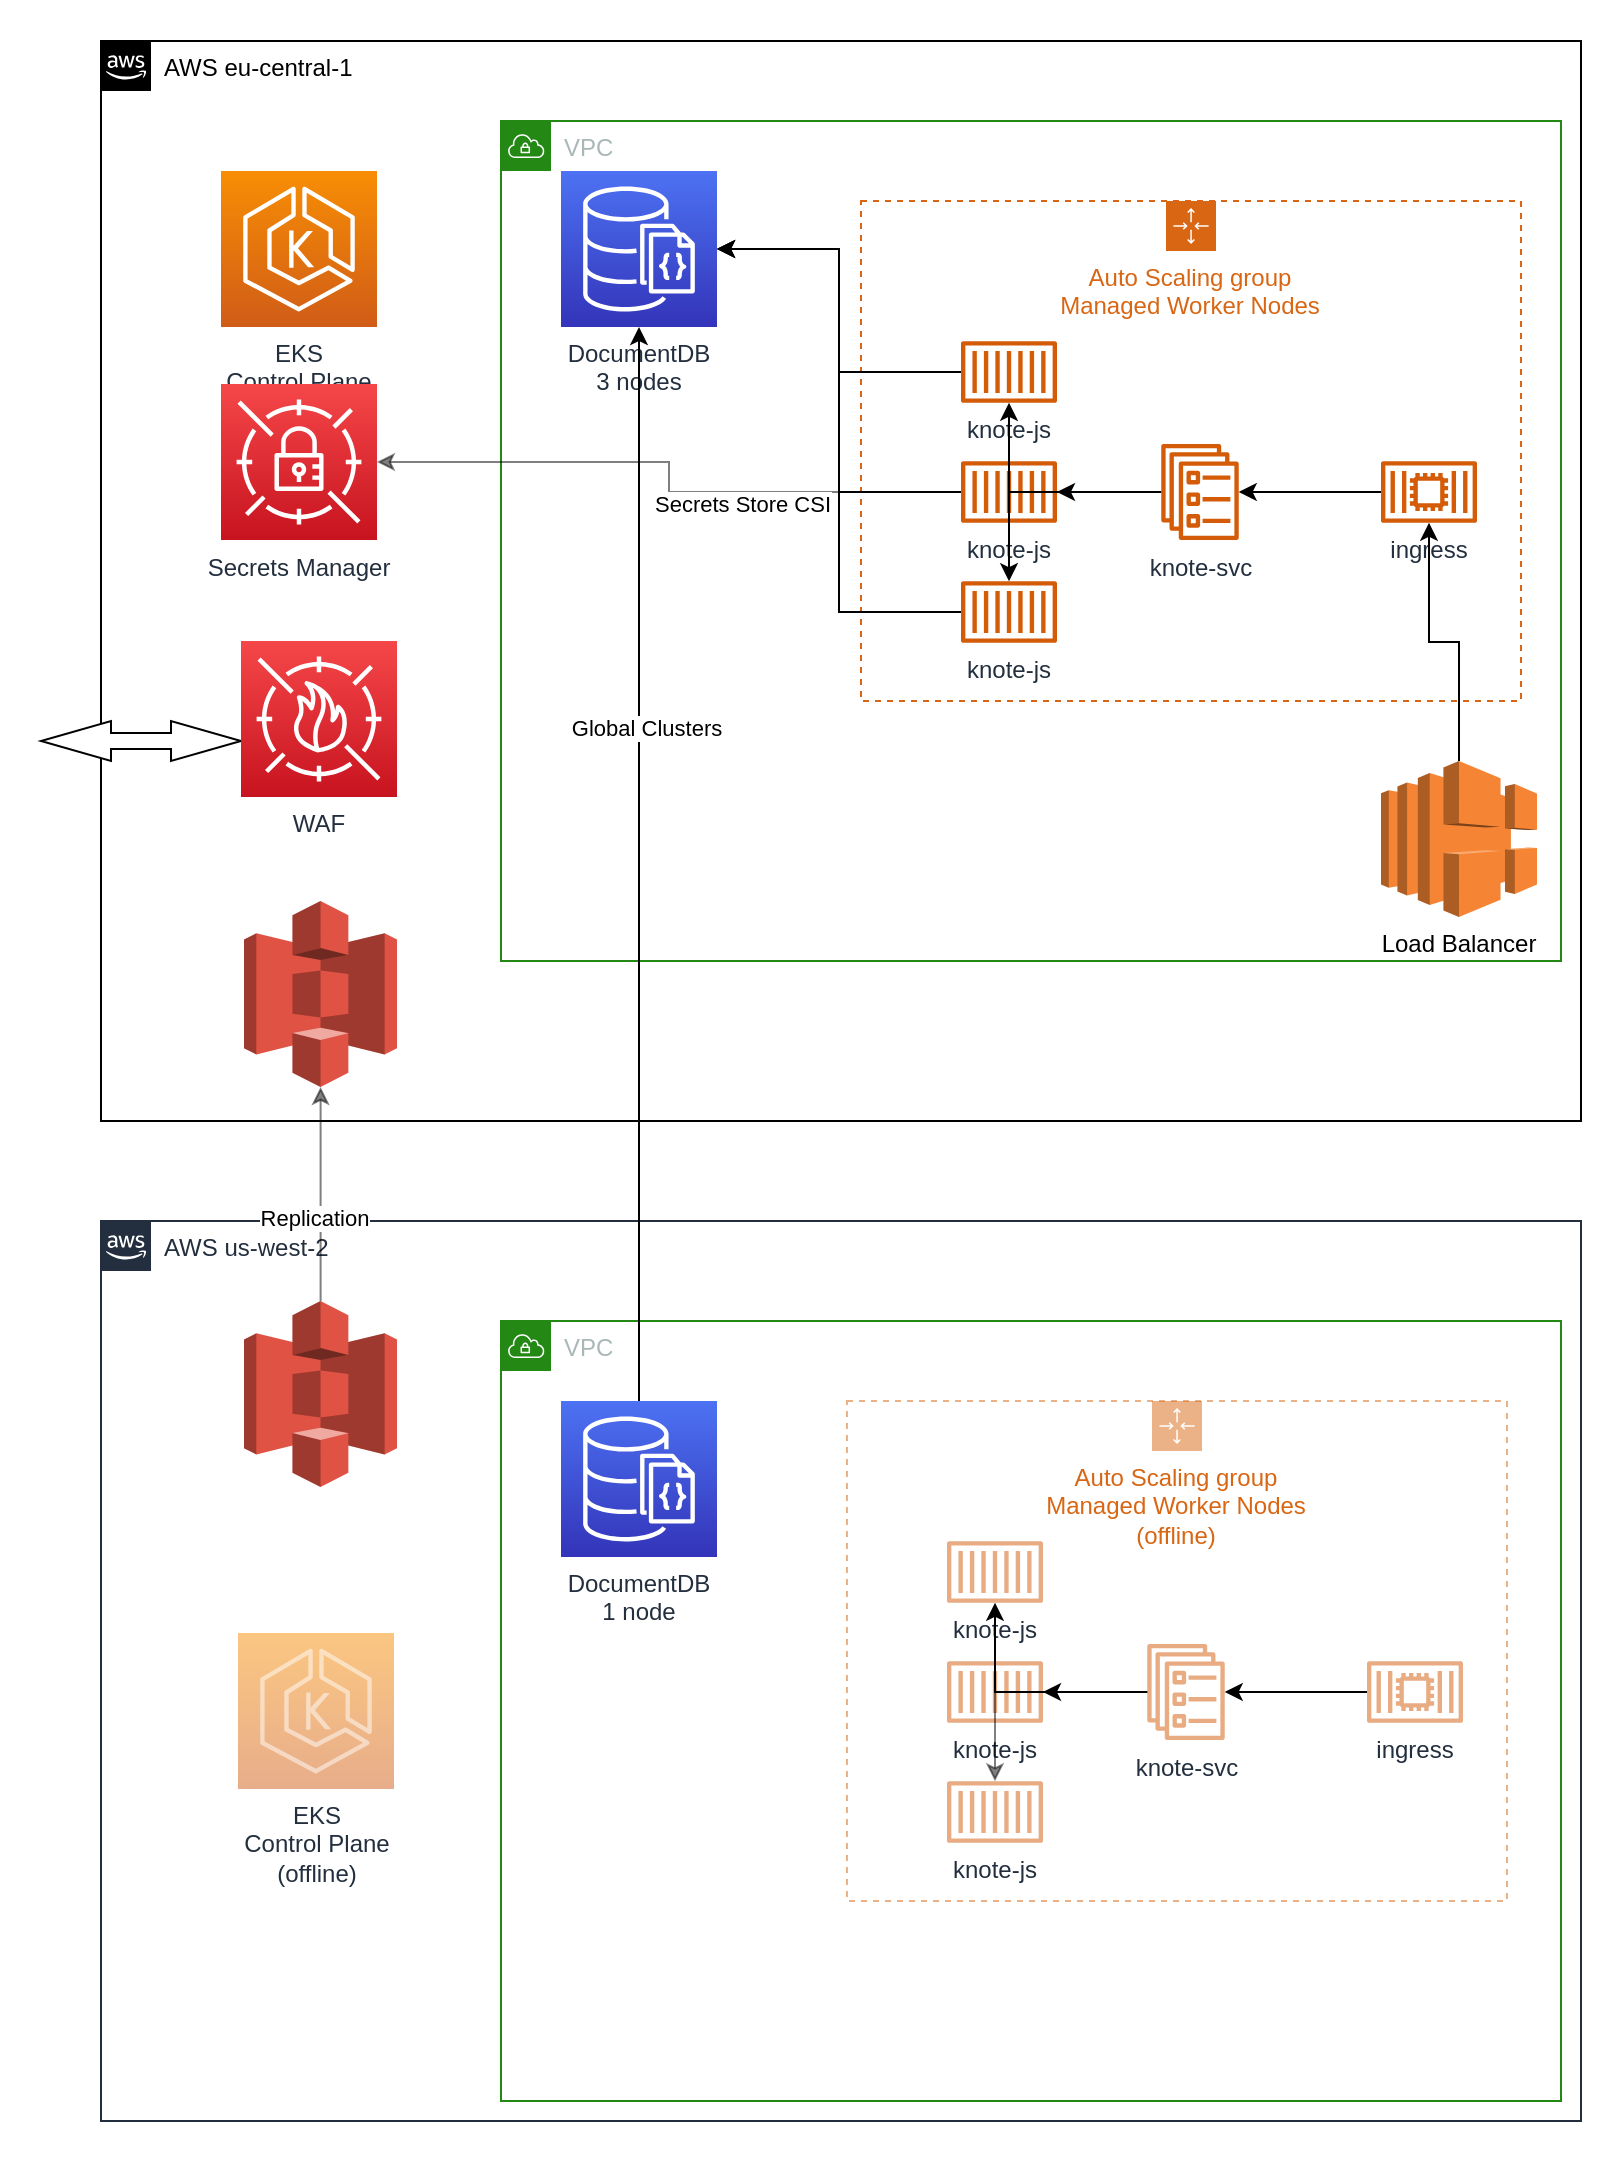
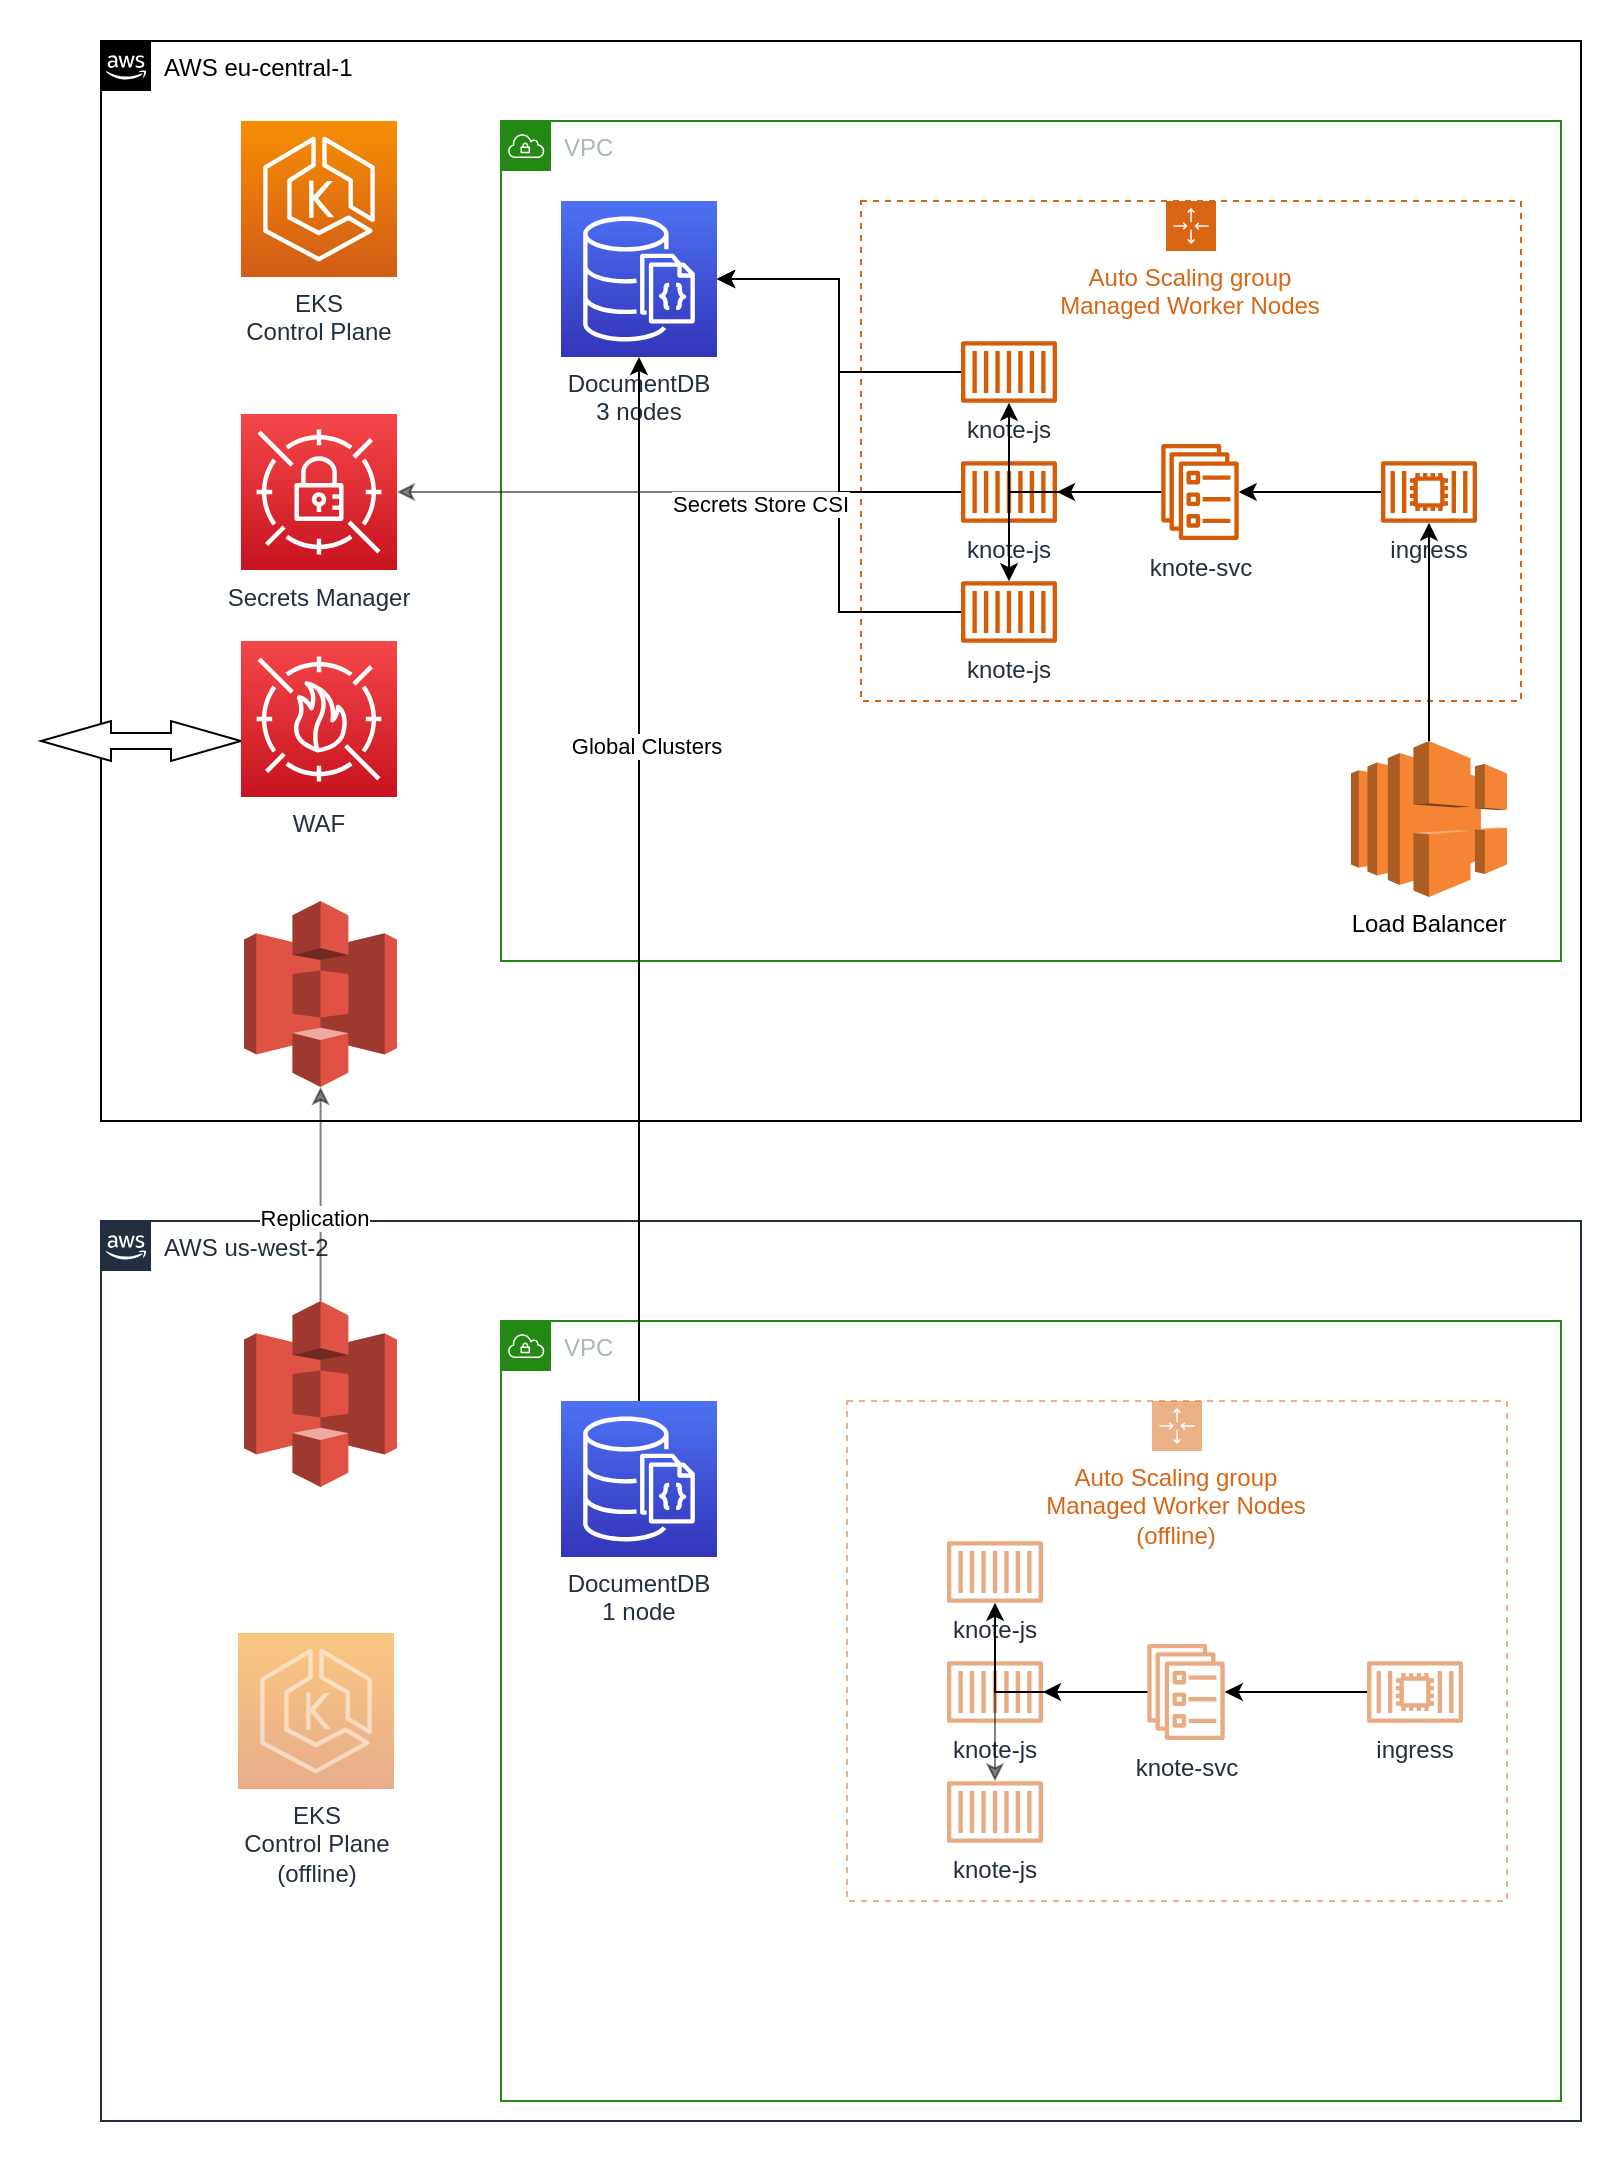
node "EKS Control Plane": moved (299, 249) -> (319, 199)
node "DocumentDB 3 nodes": moved (639, 249) -> (639, 279)
node "Secrets Manager": moved (299, 462) -> (319, 492)
node "Load Balancer": moved (1459, 839) -> (1429, 819)
